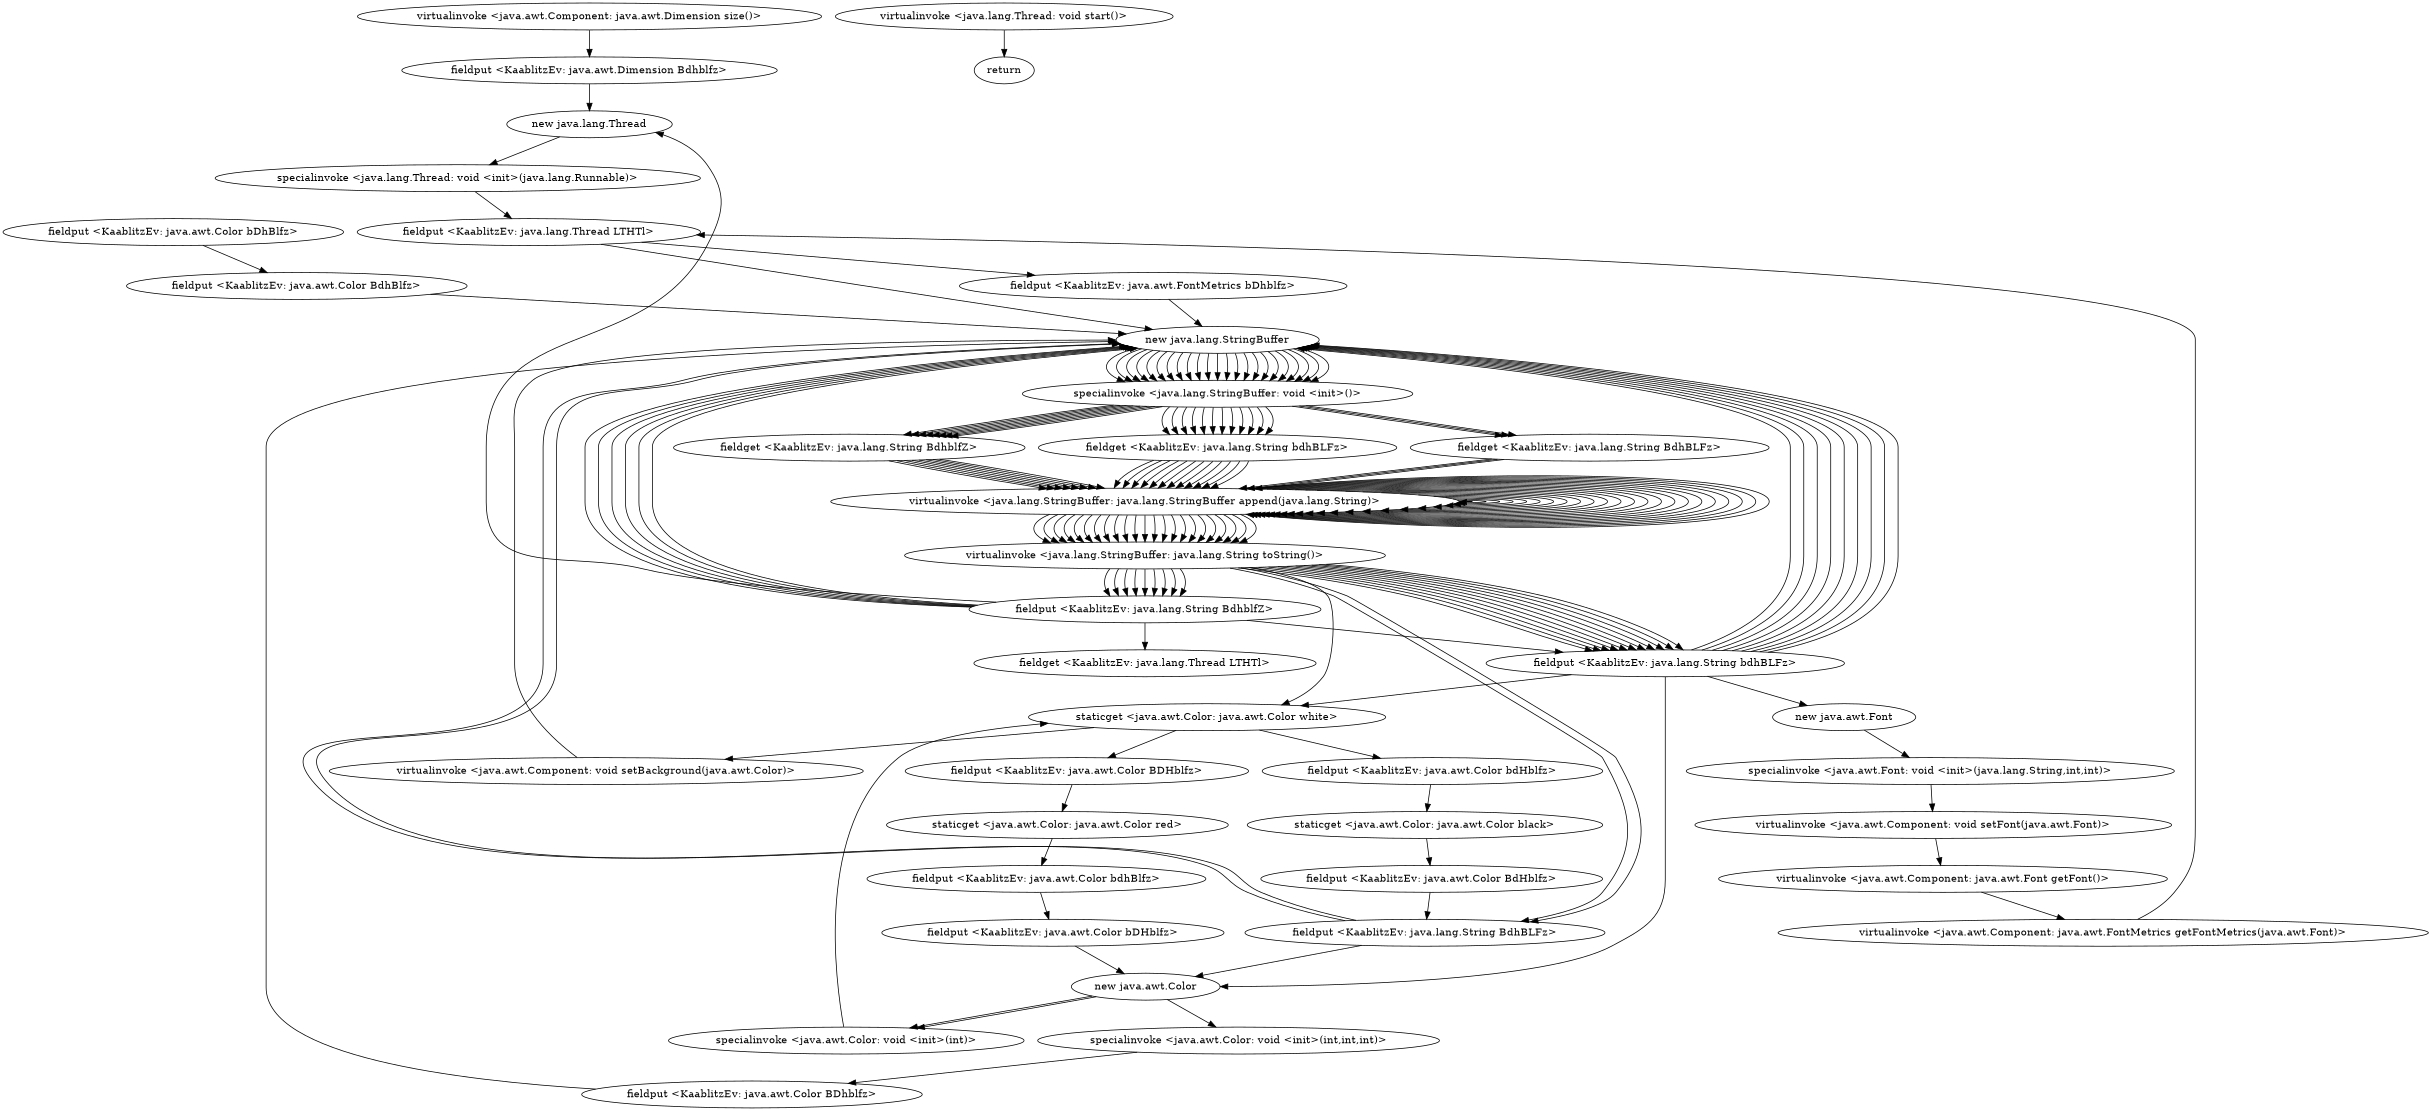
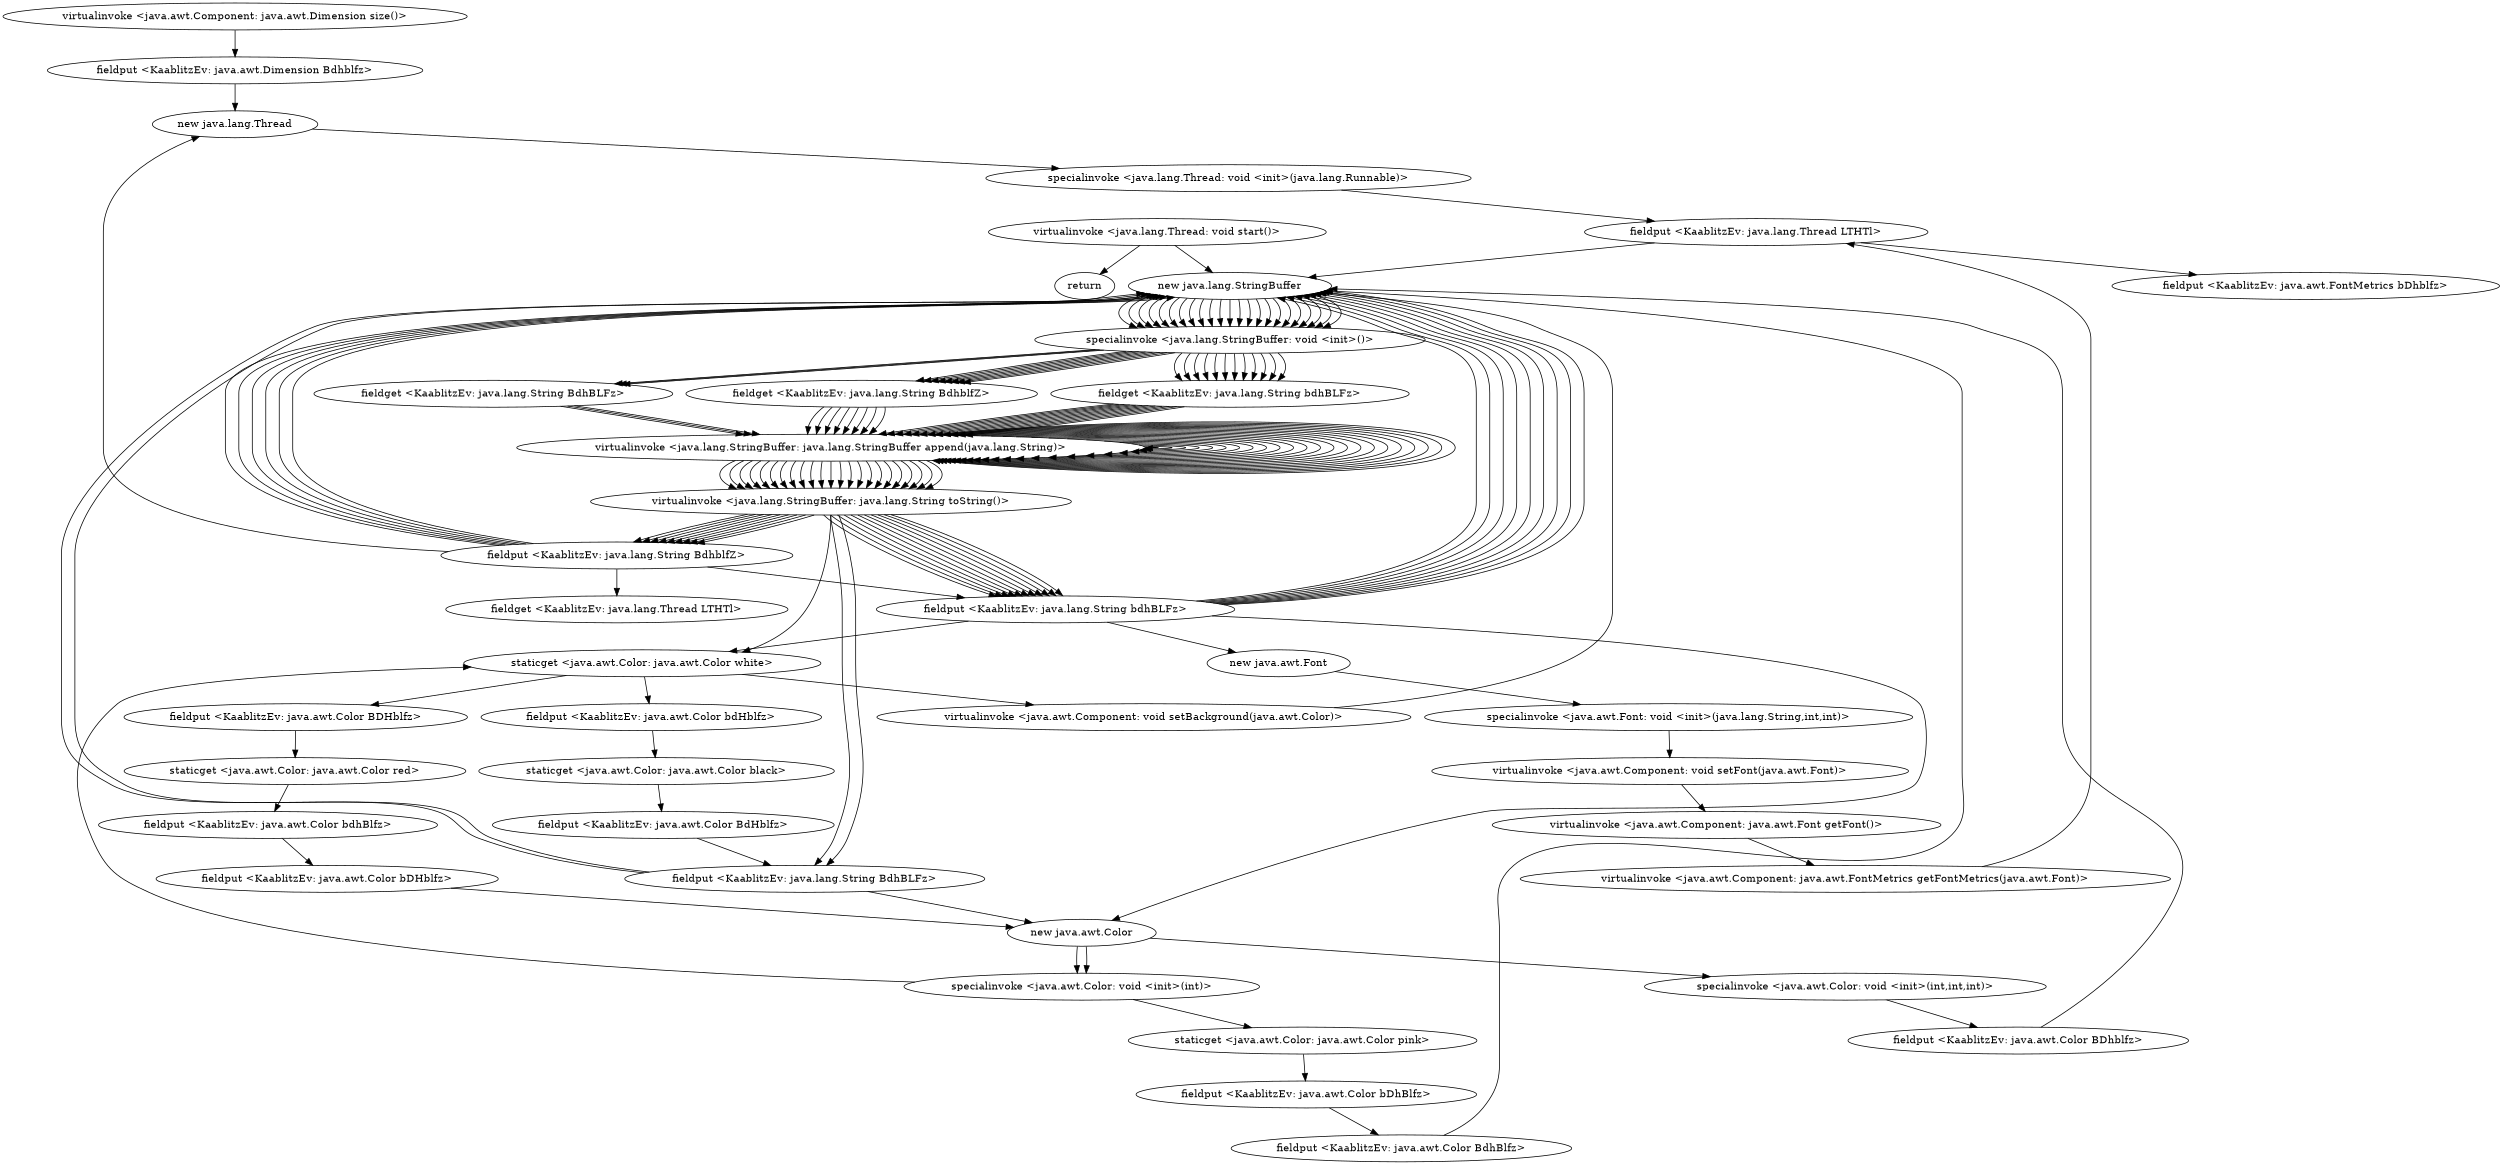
edge "fieldput <KaablitzEv: java.awt.FontMetrics bDhblfz>" -> "new java.lang.StringBuffer": now "virtualinvoke <java.lang.Thread: void start()>" -> "new java.lang.StringBuffer"
node "staticget <java.awt.Color: java.awt.Color pink>": added
